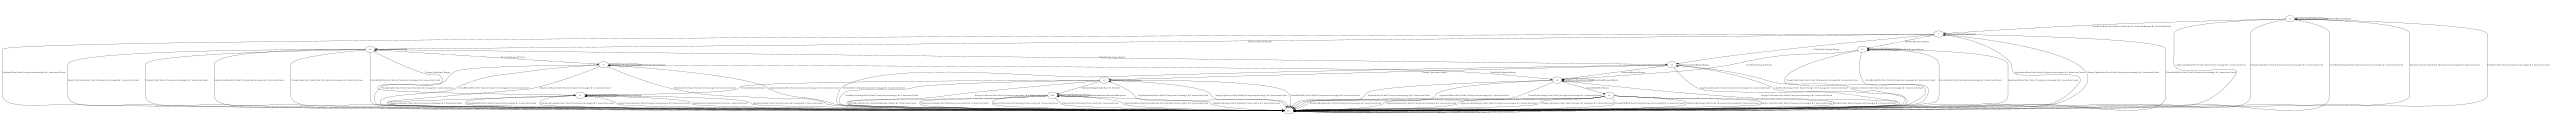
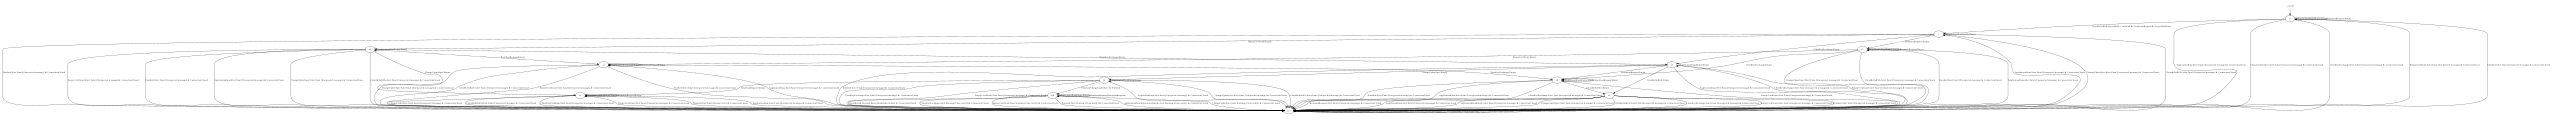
node "__start0": added
edge "s5" -> "s3": added, label "EmptyCertificate/Empty"
edge "s9" -> "s0": added, label "ClientHelloRSA/Empty"
